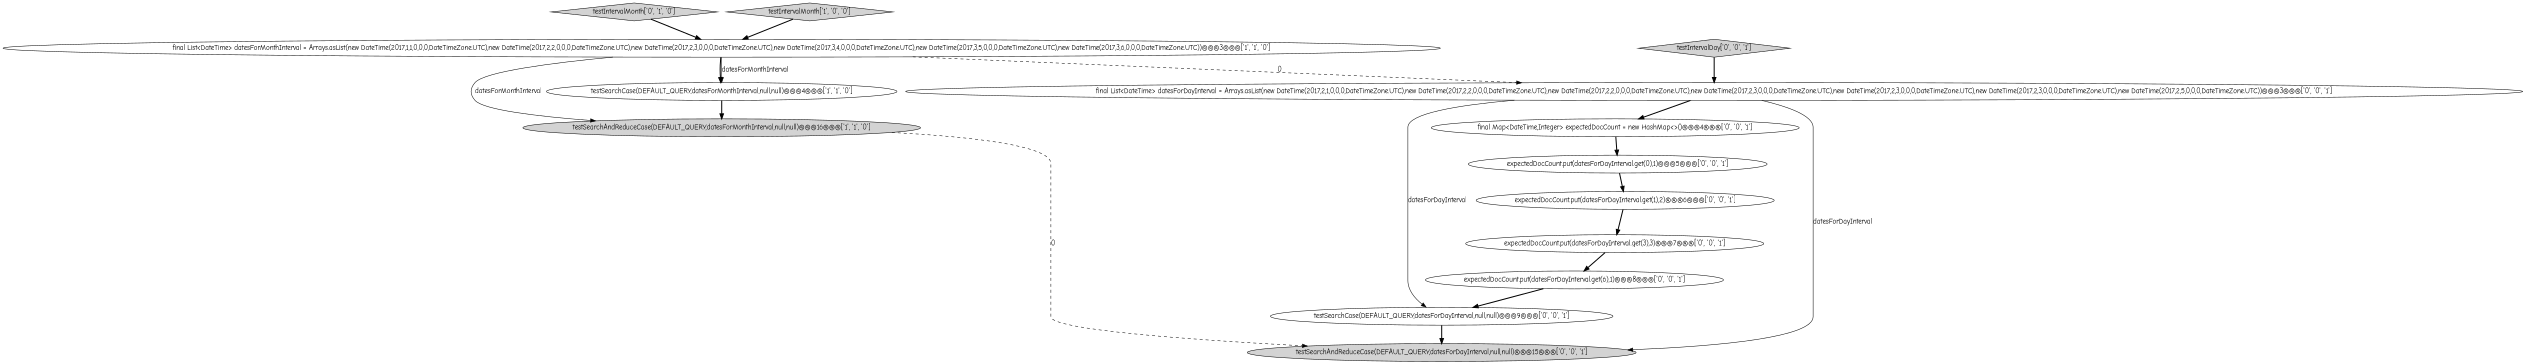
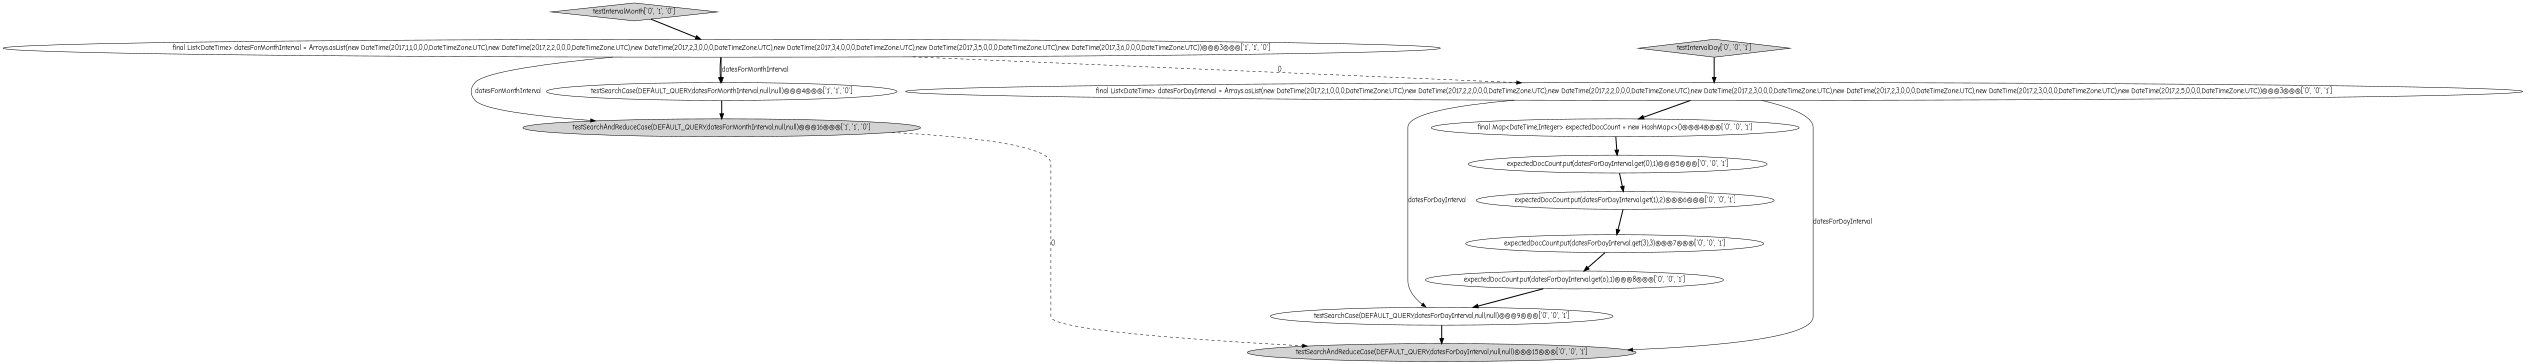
node "testIntervalMonth['1', '0', '0']": removed
